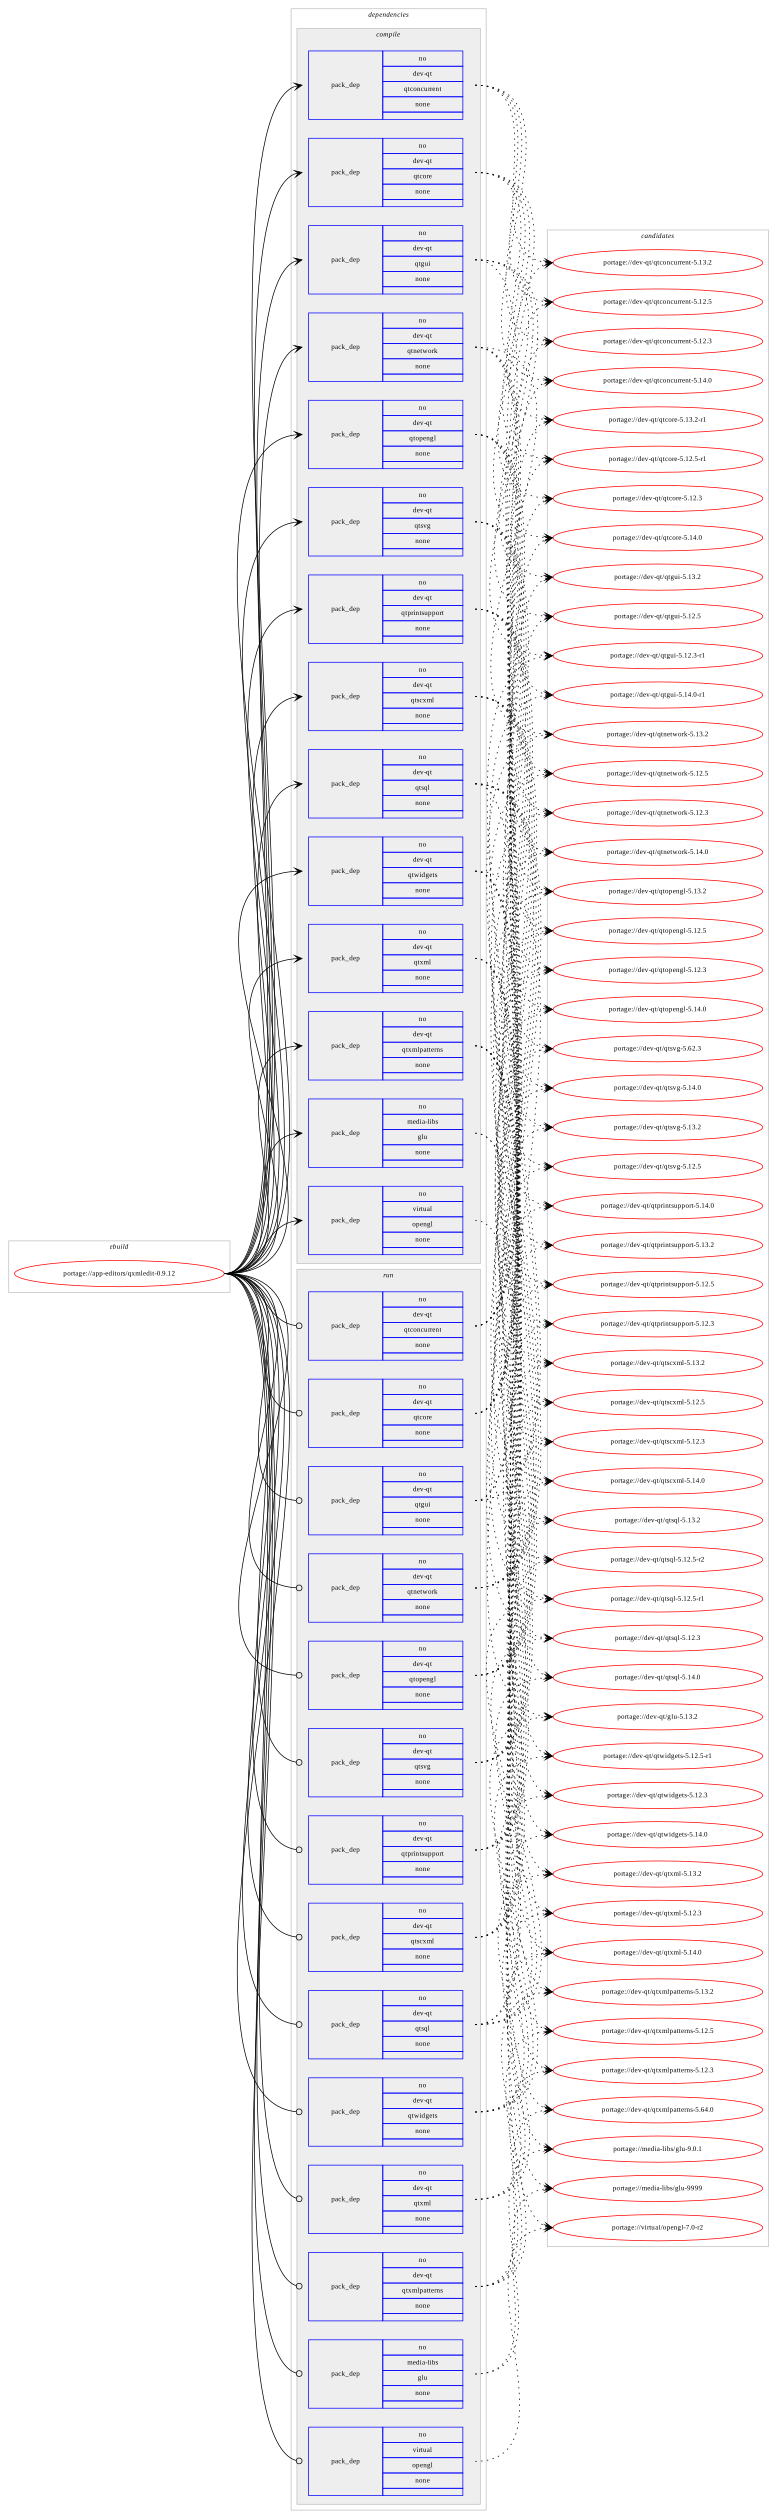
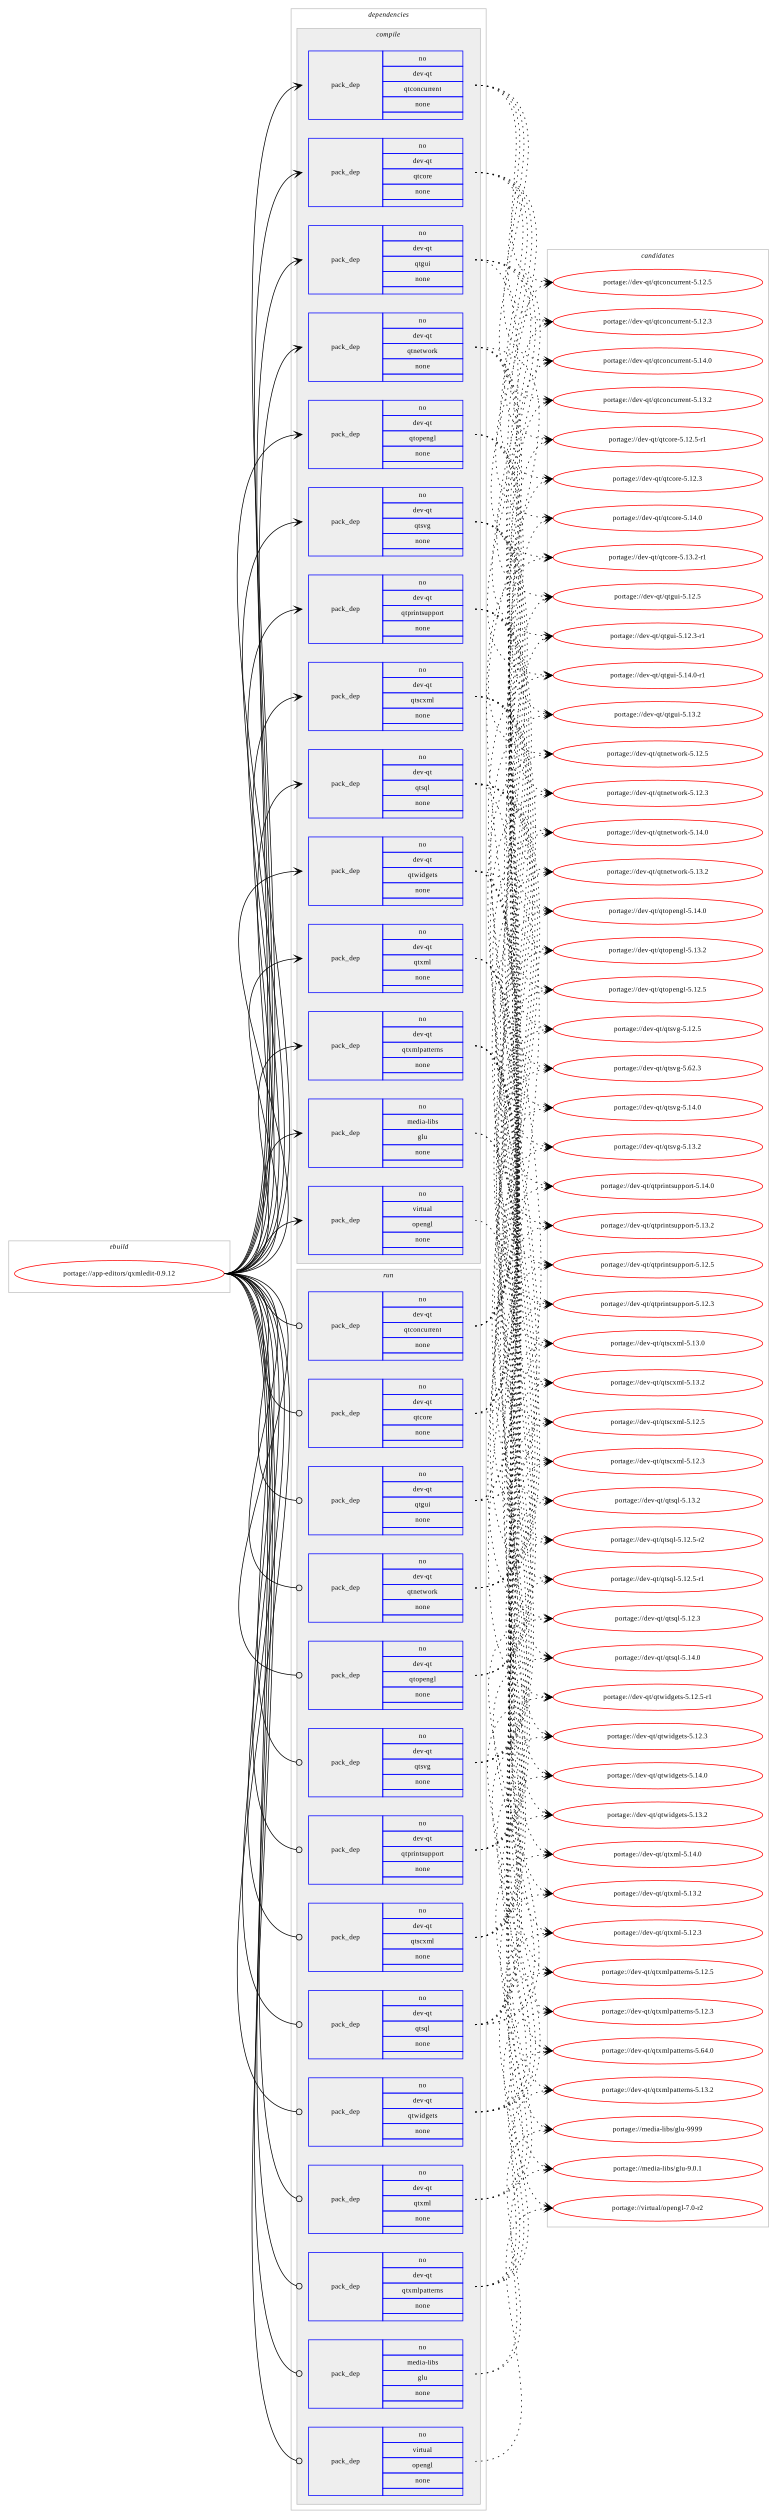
node "portage://dev-qt/qtopengl-5.12.3": removed
node "portage://dev-qt/qtscxml-5.14.0": label "portage://dev-qt/qtscxml-5.14.0" -> "portage://dev-qt/qtscxml-5.13.0"
node "portage://dev-qt/glu-5.13.2": label "portage://dev-qt/glu-5.13.2" -> "portage://dev-qt/qtwidgets-5.13.2"
